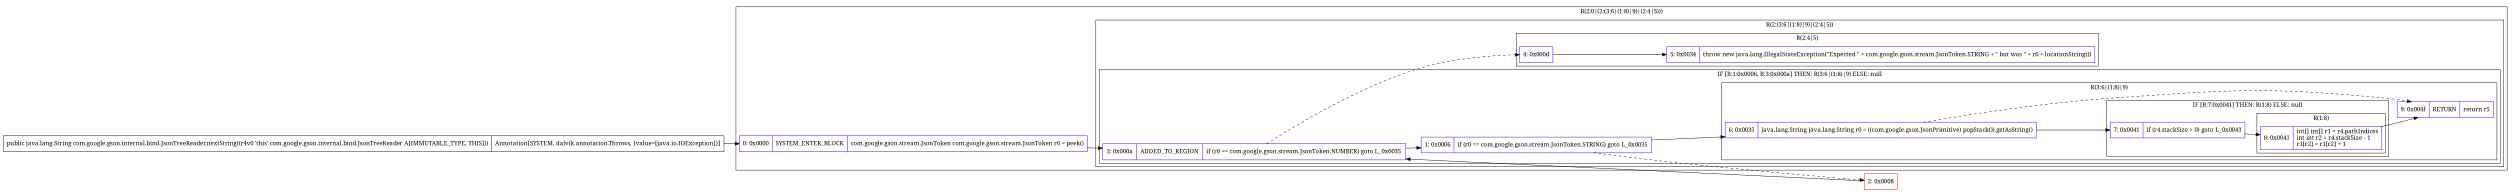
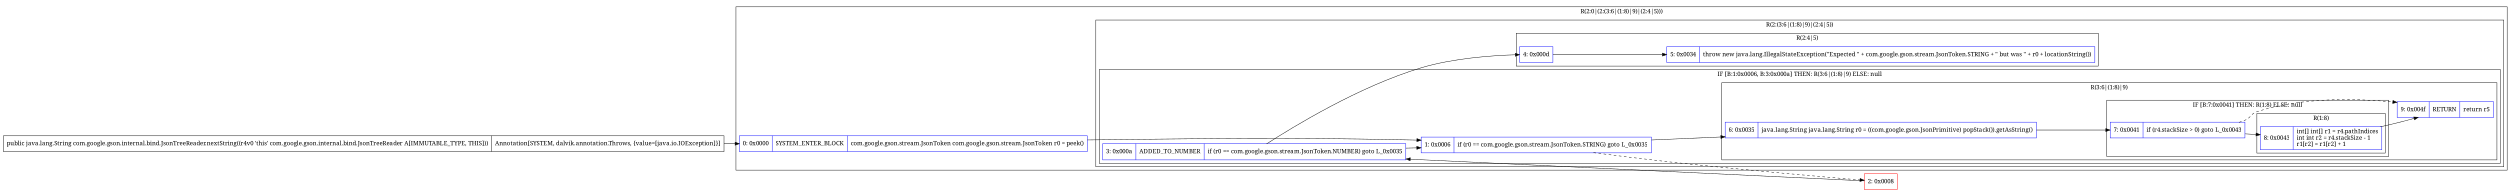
edge "3: 0x000a" -> "4: 0x000d": style dashed -> solid
edge "6: 0x0035" -> "9: 0x004f": now "7: 0x0041" -> "9: 0x004f"
edge "0: 0x0000" -> "3: 0x000a": now "0: 0x0000" -> "1: 0x0006"
node "3: 0x000a": text "ADDED_TO_REGION" -> "ADDED_TO_NUMBER"
